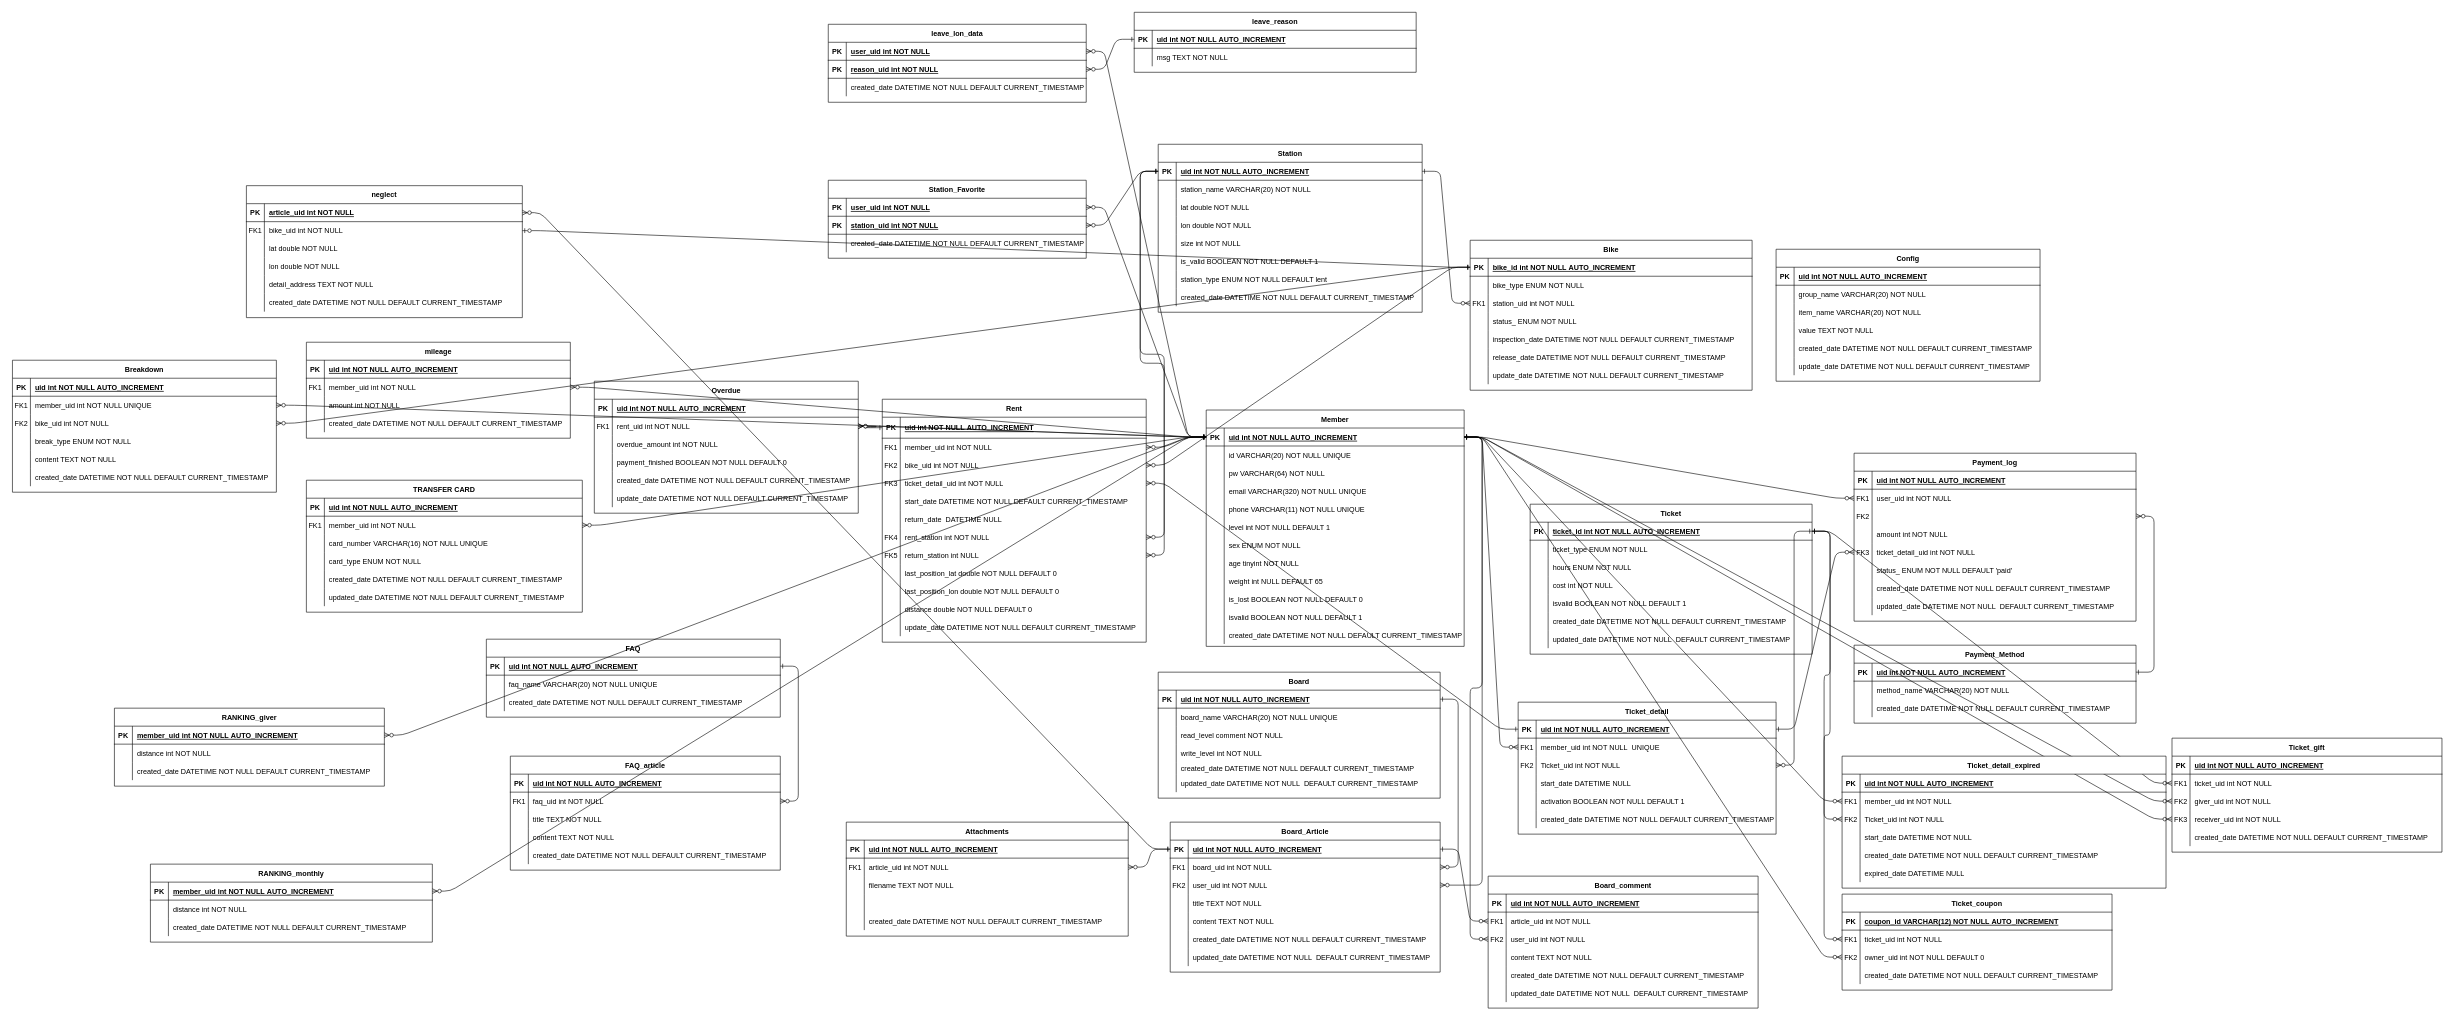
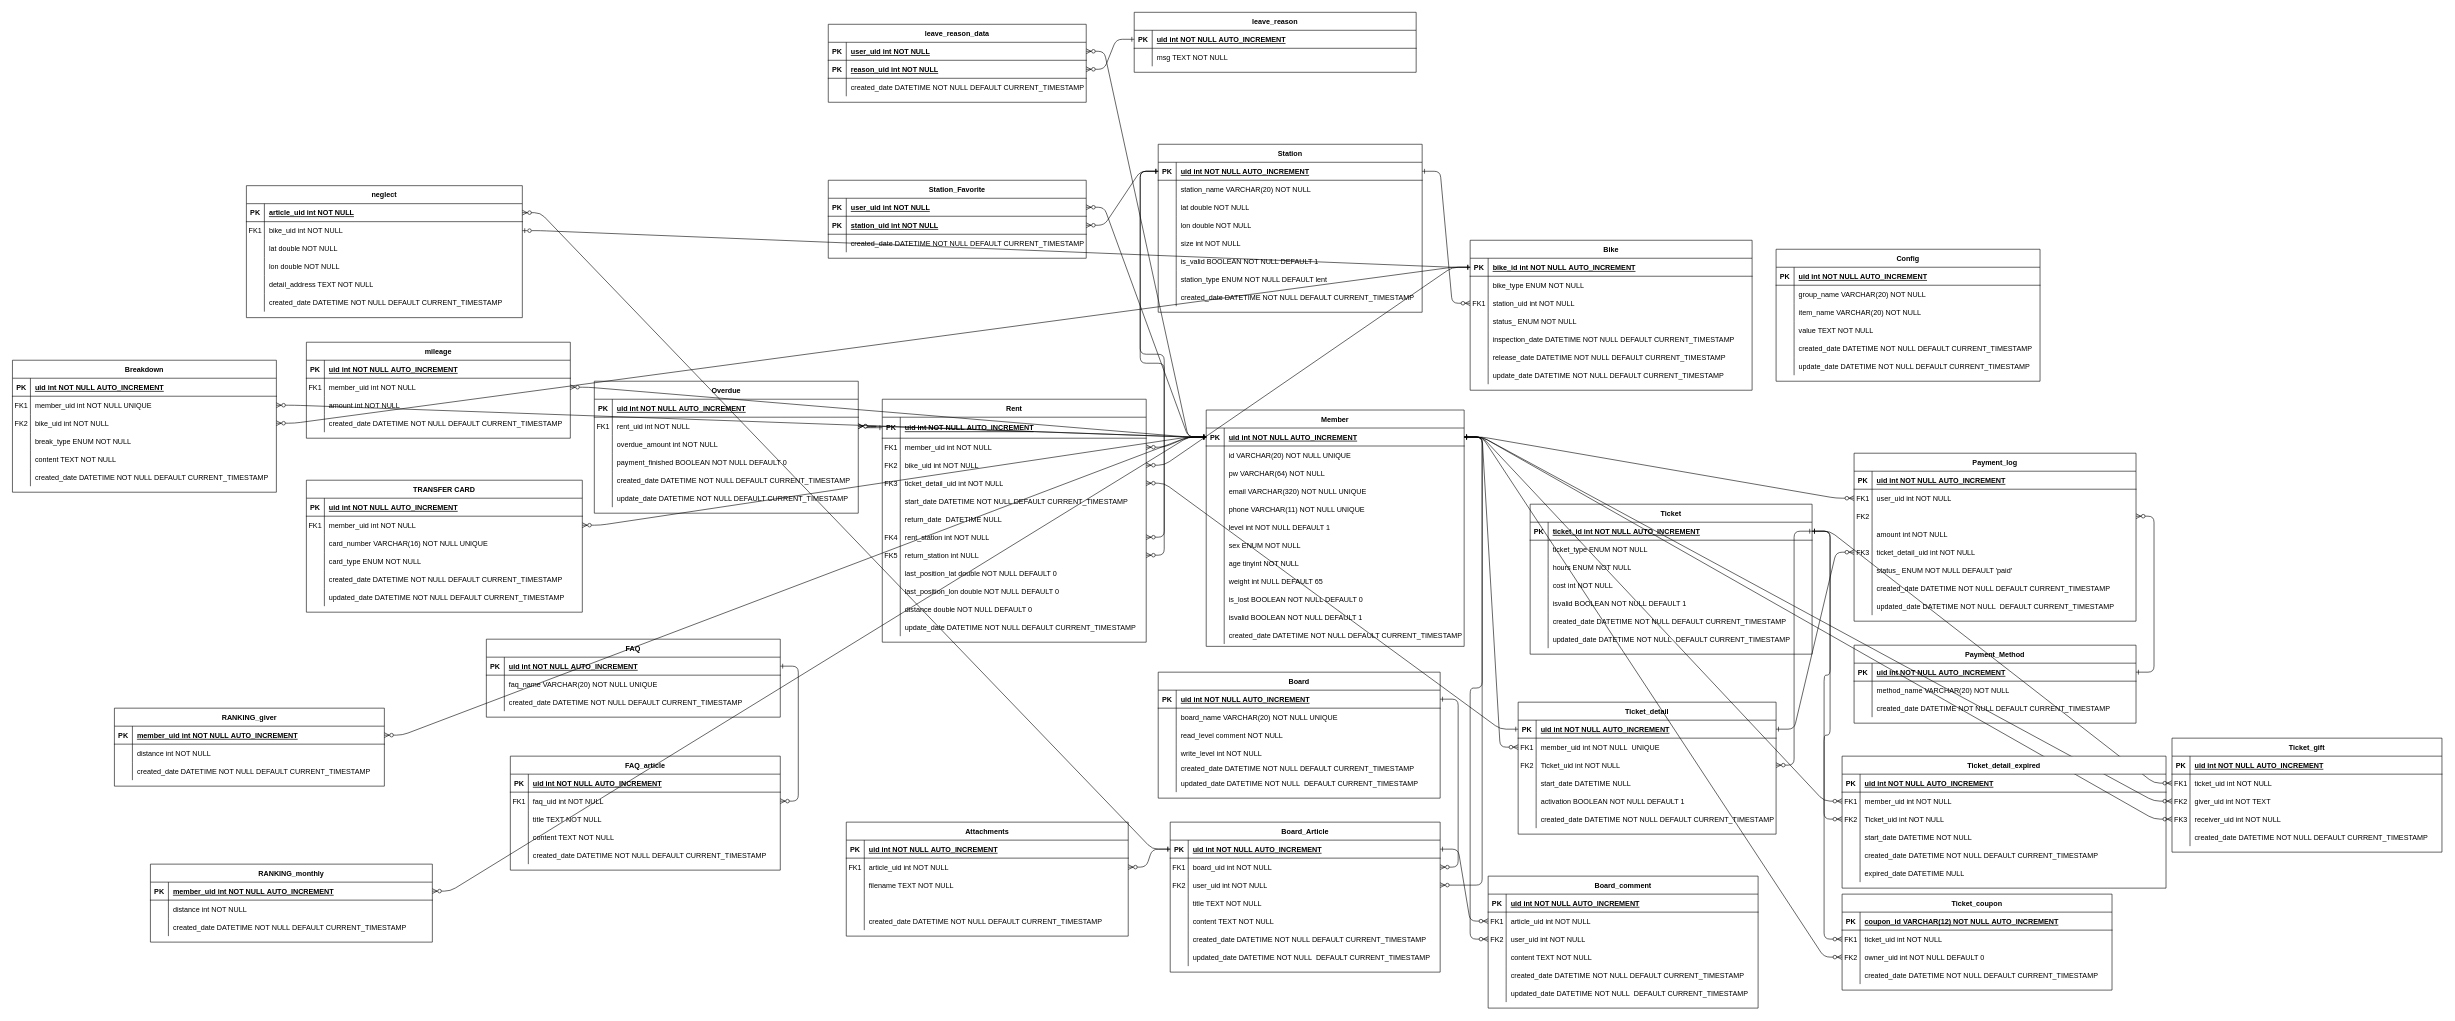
node "leave_lon_data": label "leave_lon_data" -> "leave_reason_data"
node "giver_uid int NOT NULL": label "giver_uid int NOT NULL" -> "giver_uid int NOT TEXT"
